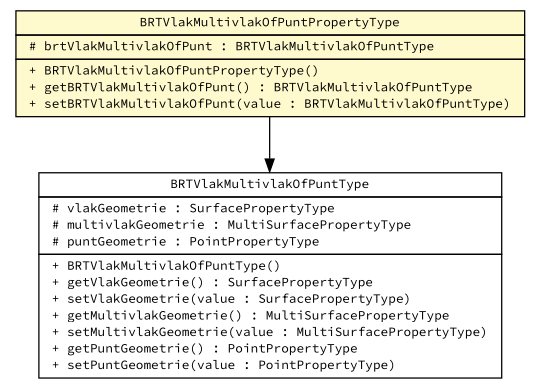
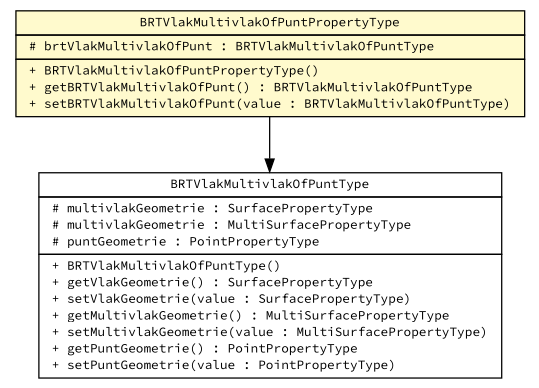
node "BRTVlakMultivlakOfPuntType": text "# vlakGeometrie : SurfacePropertyType" -> "# multivlakGeometrie : SurfacePropertyType"
